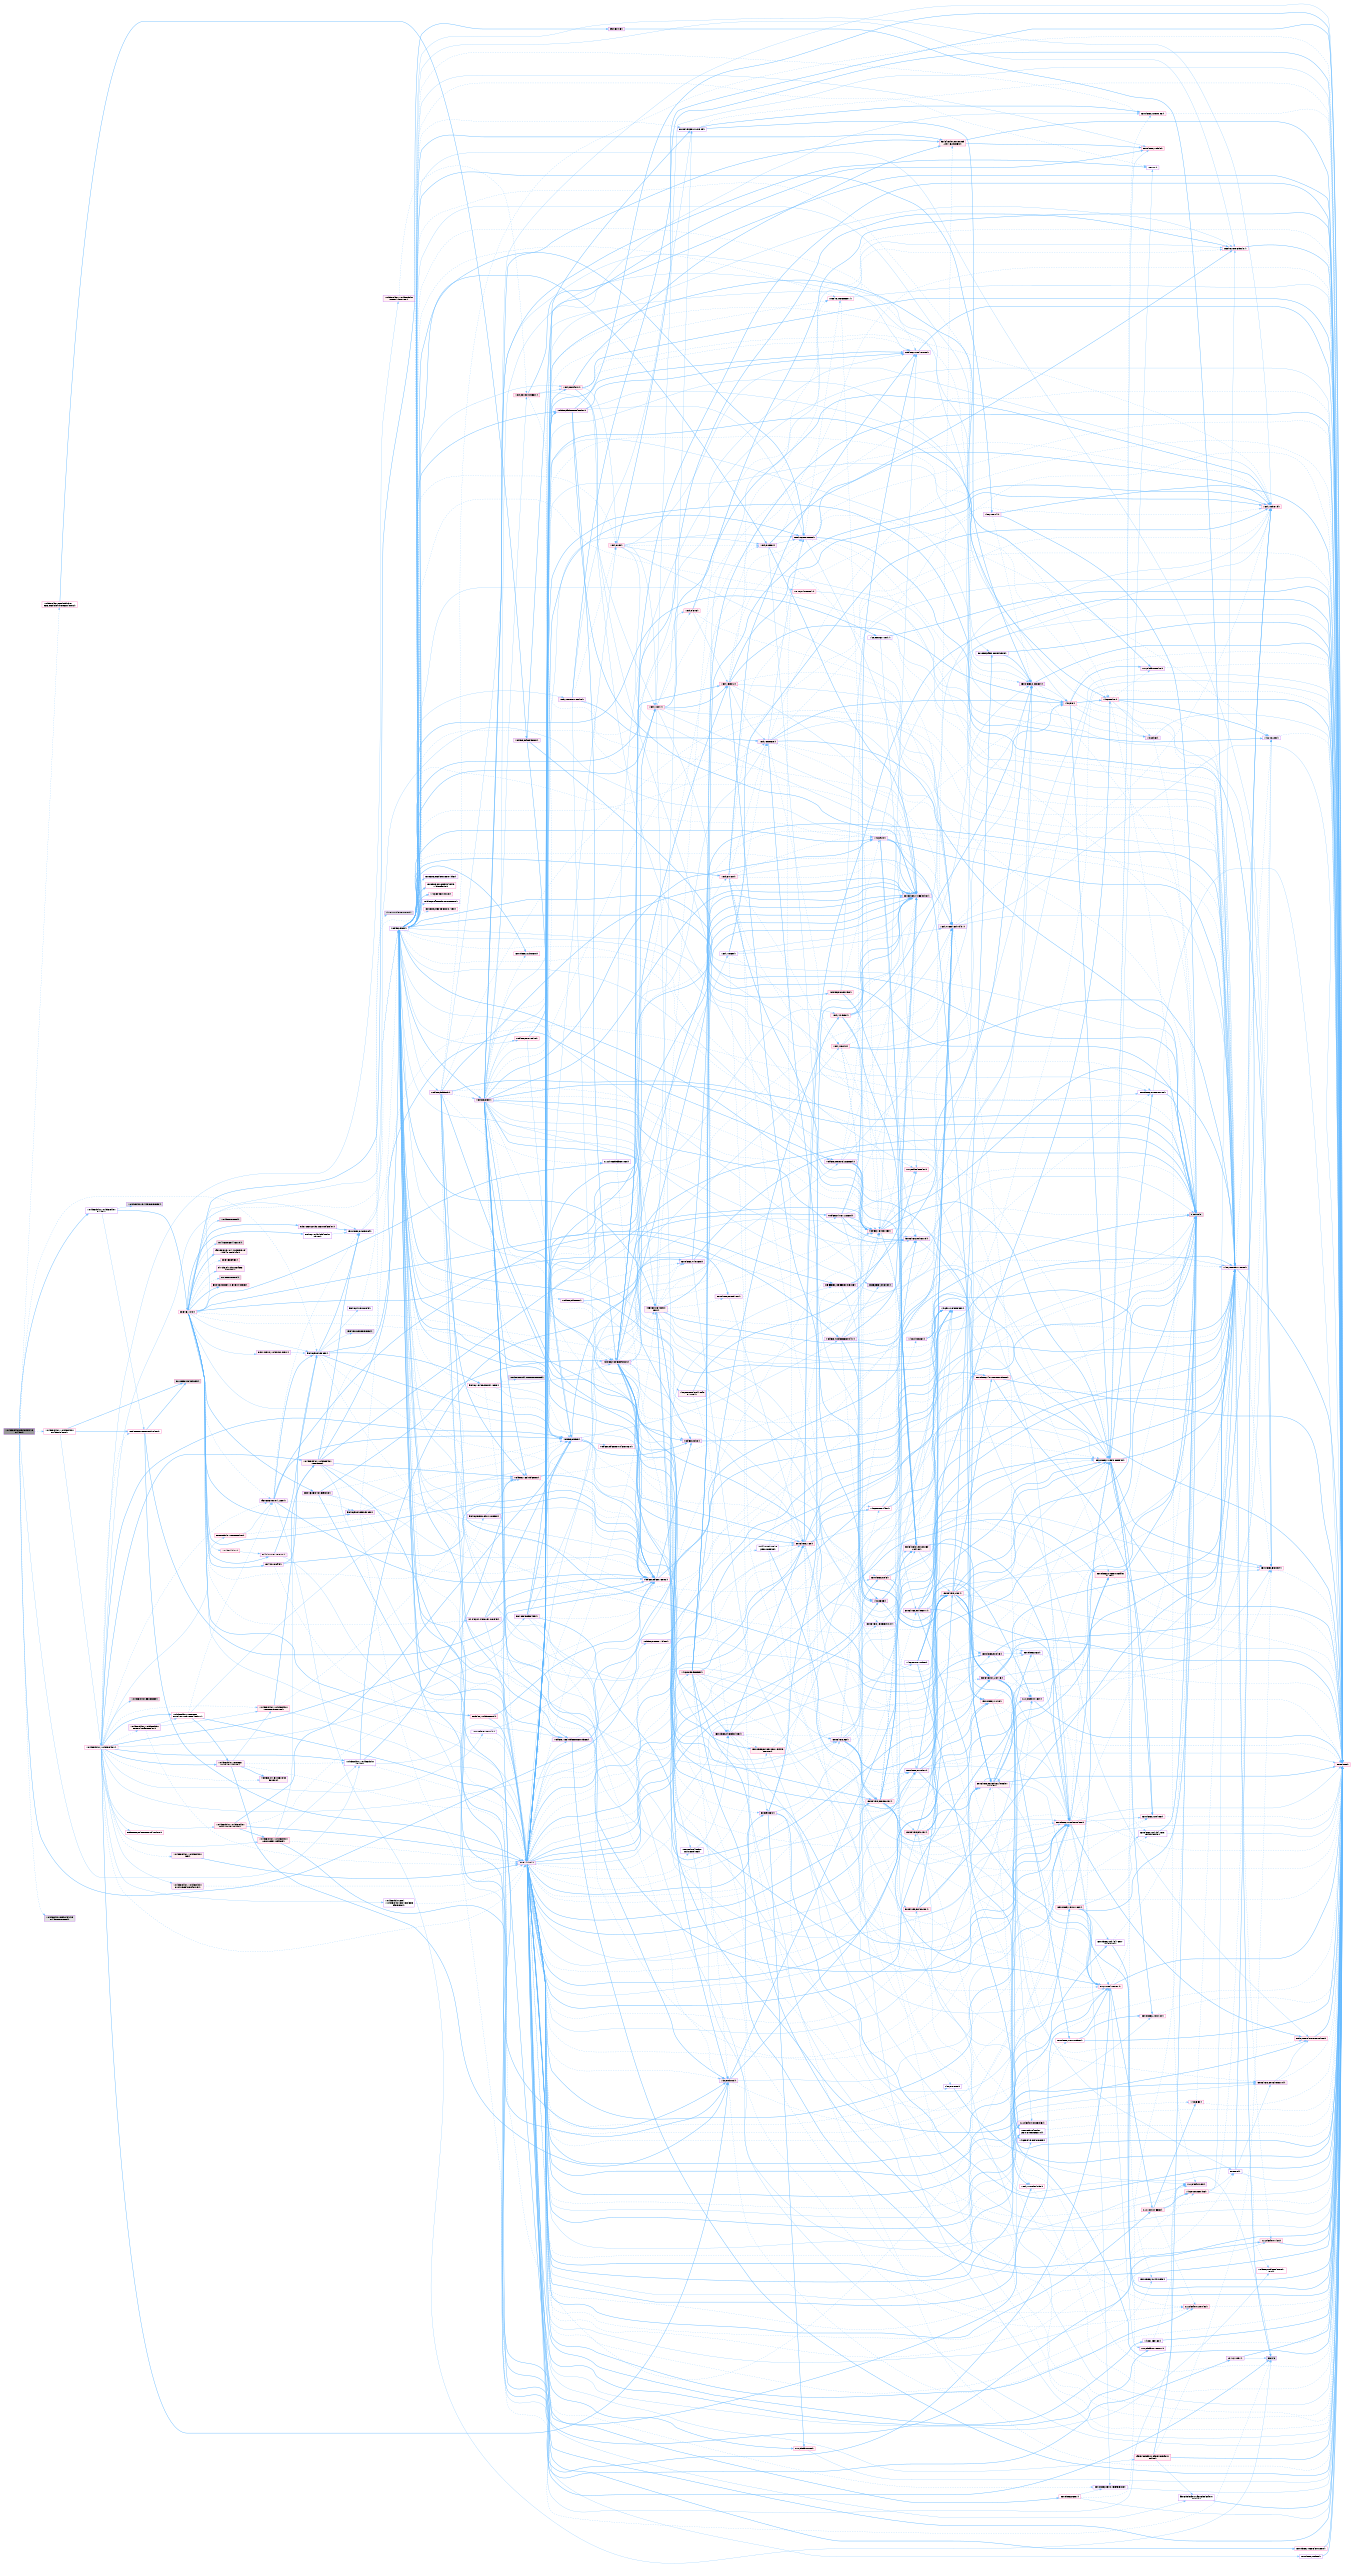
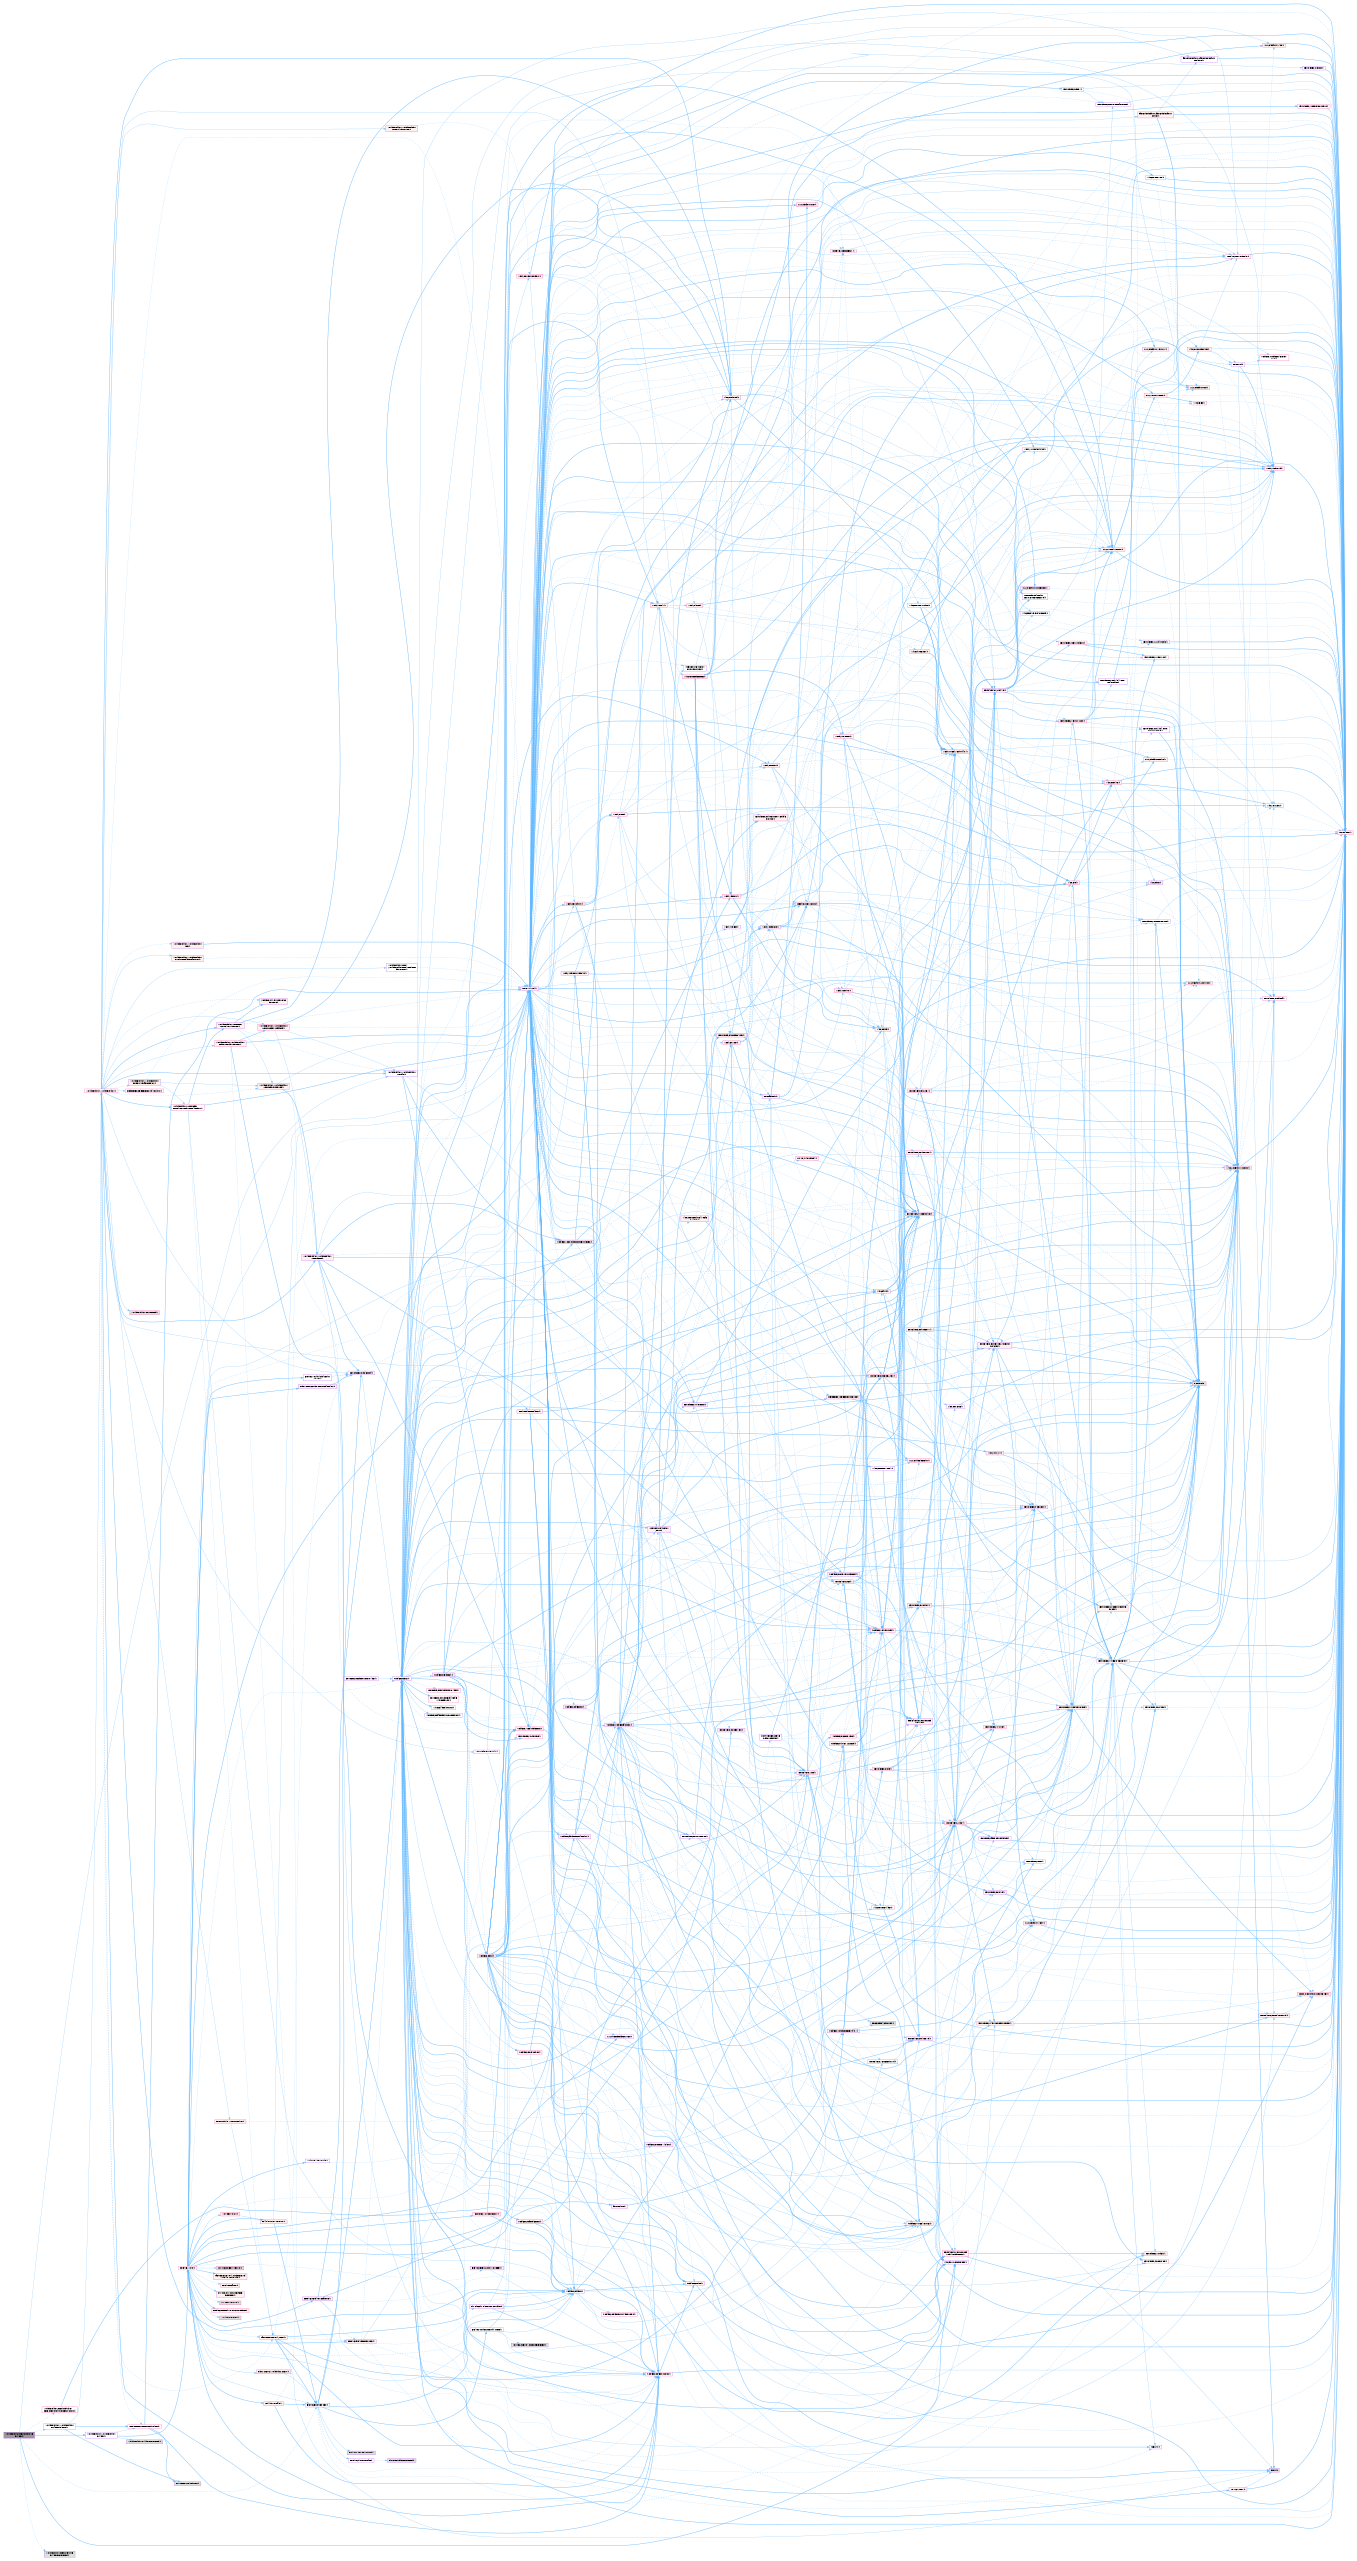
edge "UObject/Class.h" -> "Concepts/StaticStructProvider.h": reversed
node "AudioDeviceHandle.h": added
